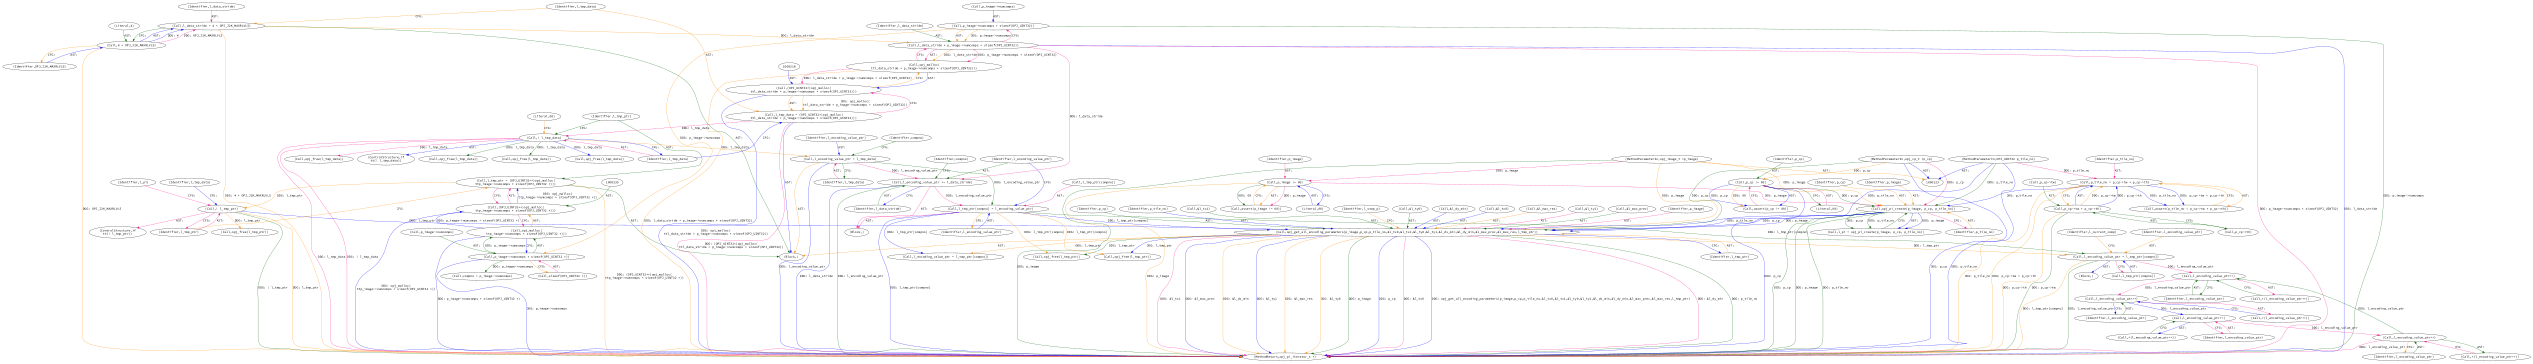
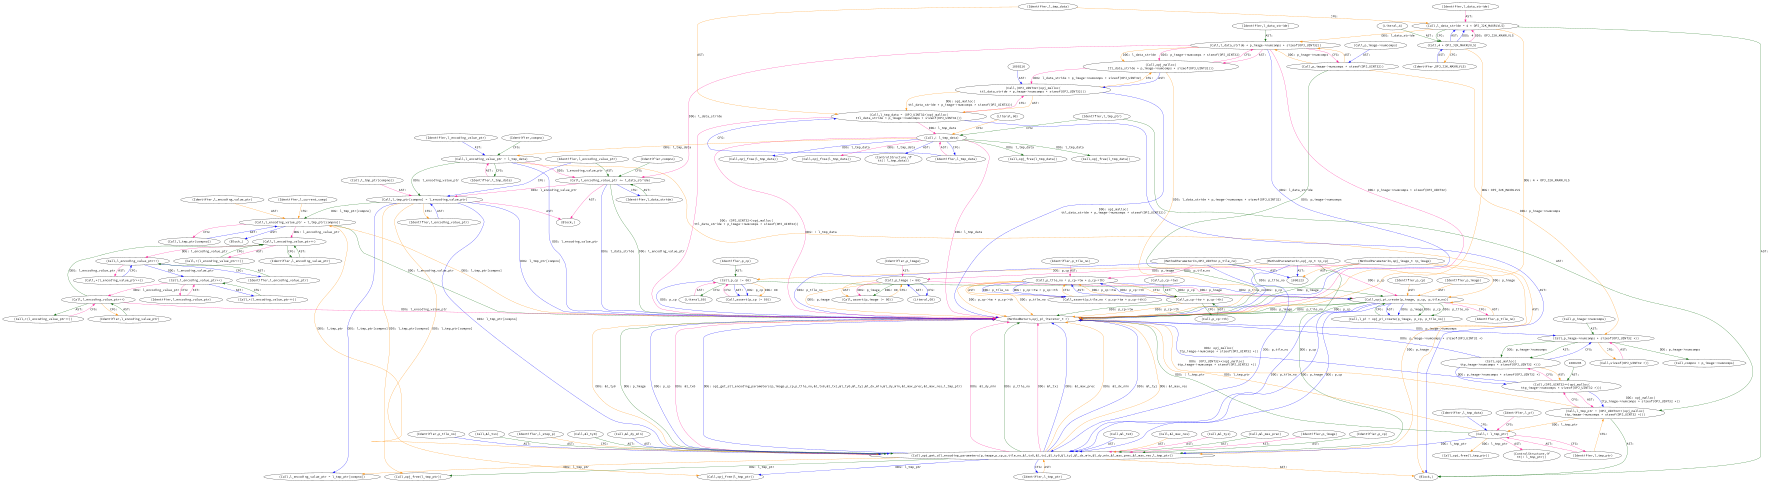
edge "(Call,p_image->numcomps * sizeof(OPJ_UINT32 *))" -> "(MethodReturn,opj_pi_iterator_t *)": reversed
